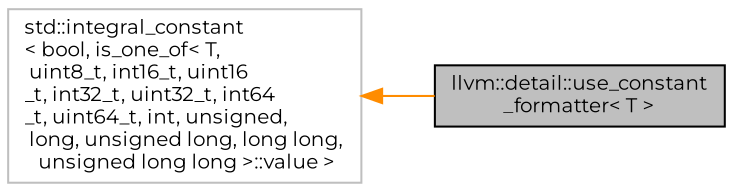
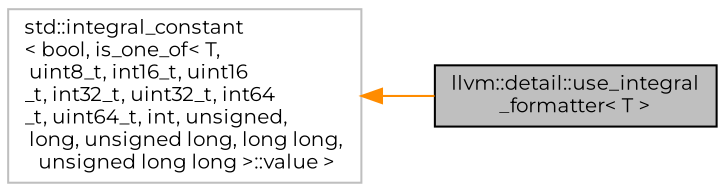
node "llvm::detail::use_constant _formatter< T >": label "llvm::detail::use_constant _formatter< T >" -> "llvm::detail::use_integral _formatter< T >"
